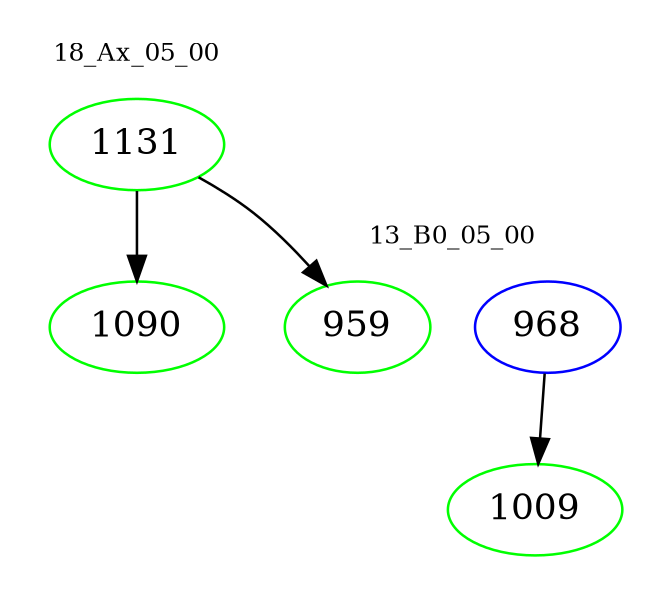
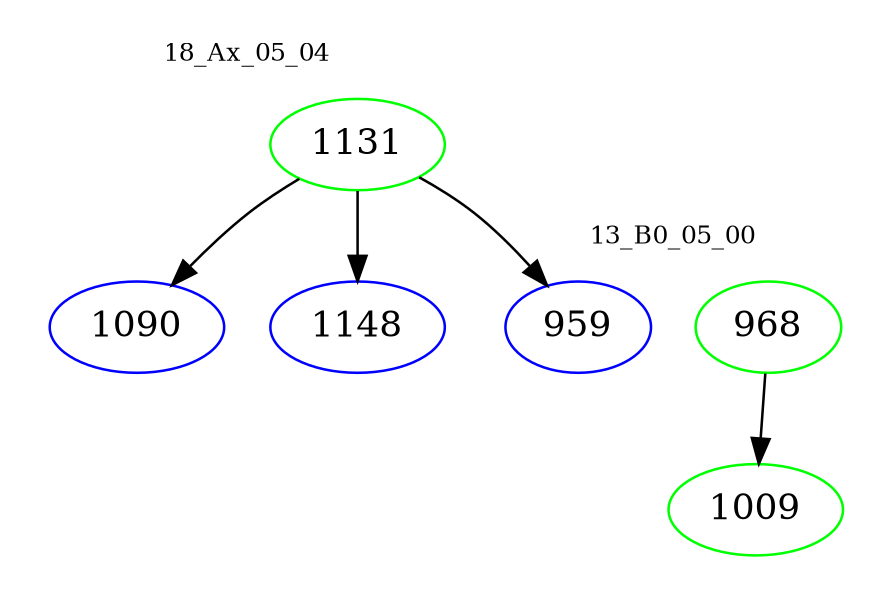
cluster "18_Ax_05_00": label "18_Ax_05_00" -> "18_Ax_05_04"
node "1090": color green -> blue
node "1148": added
node "959": color green -> blue
node "968": color blue -> green
